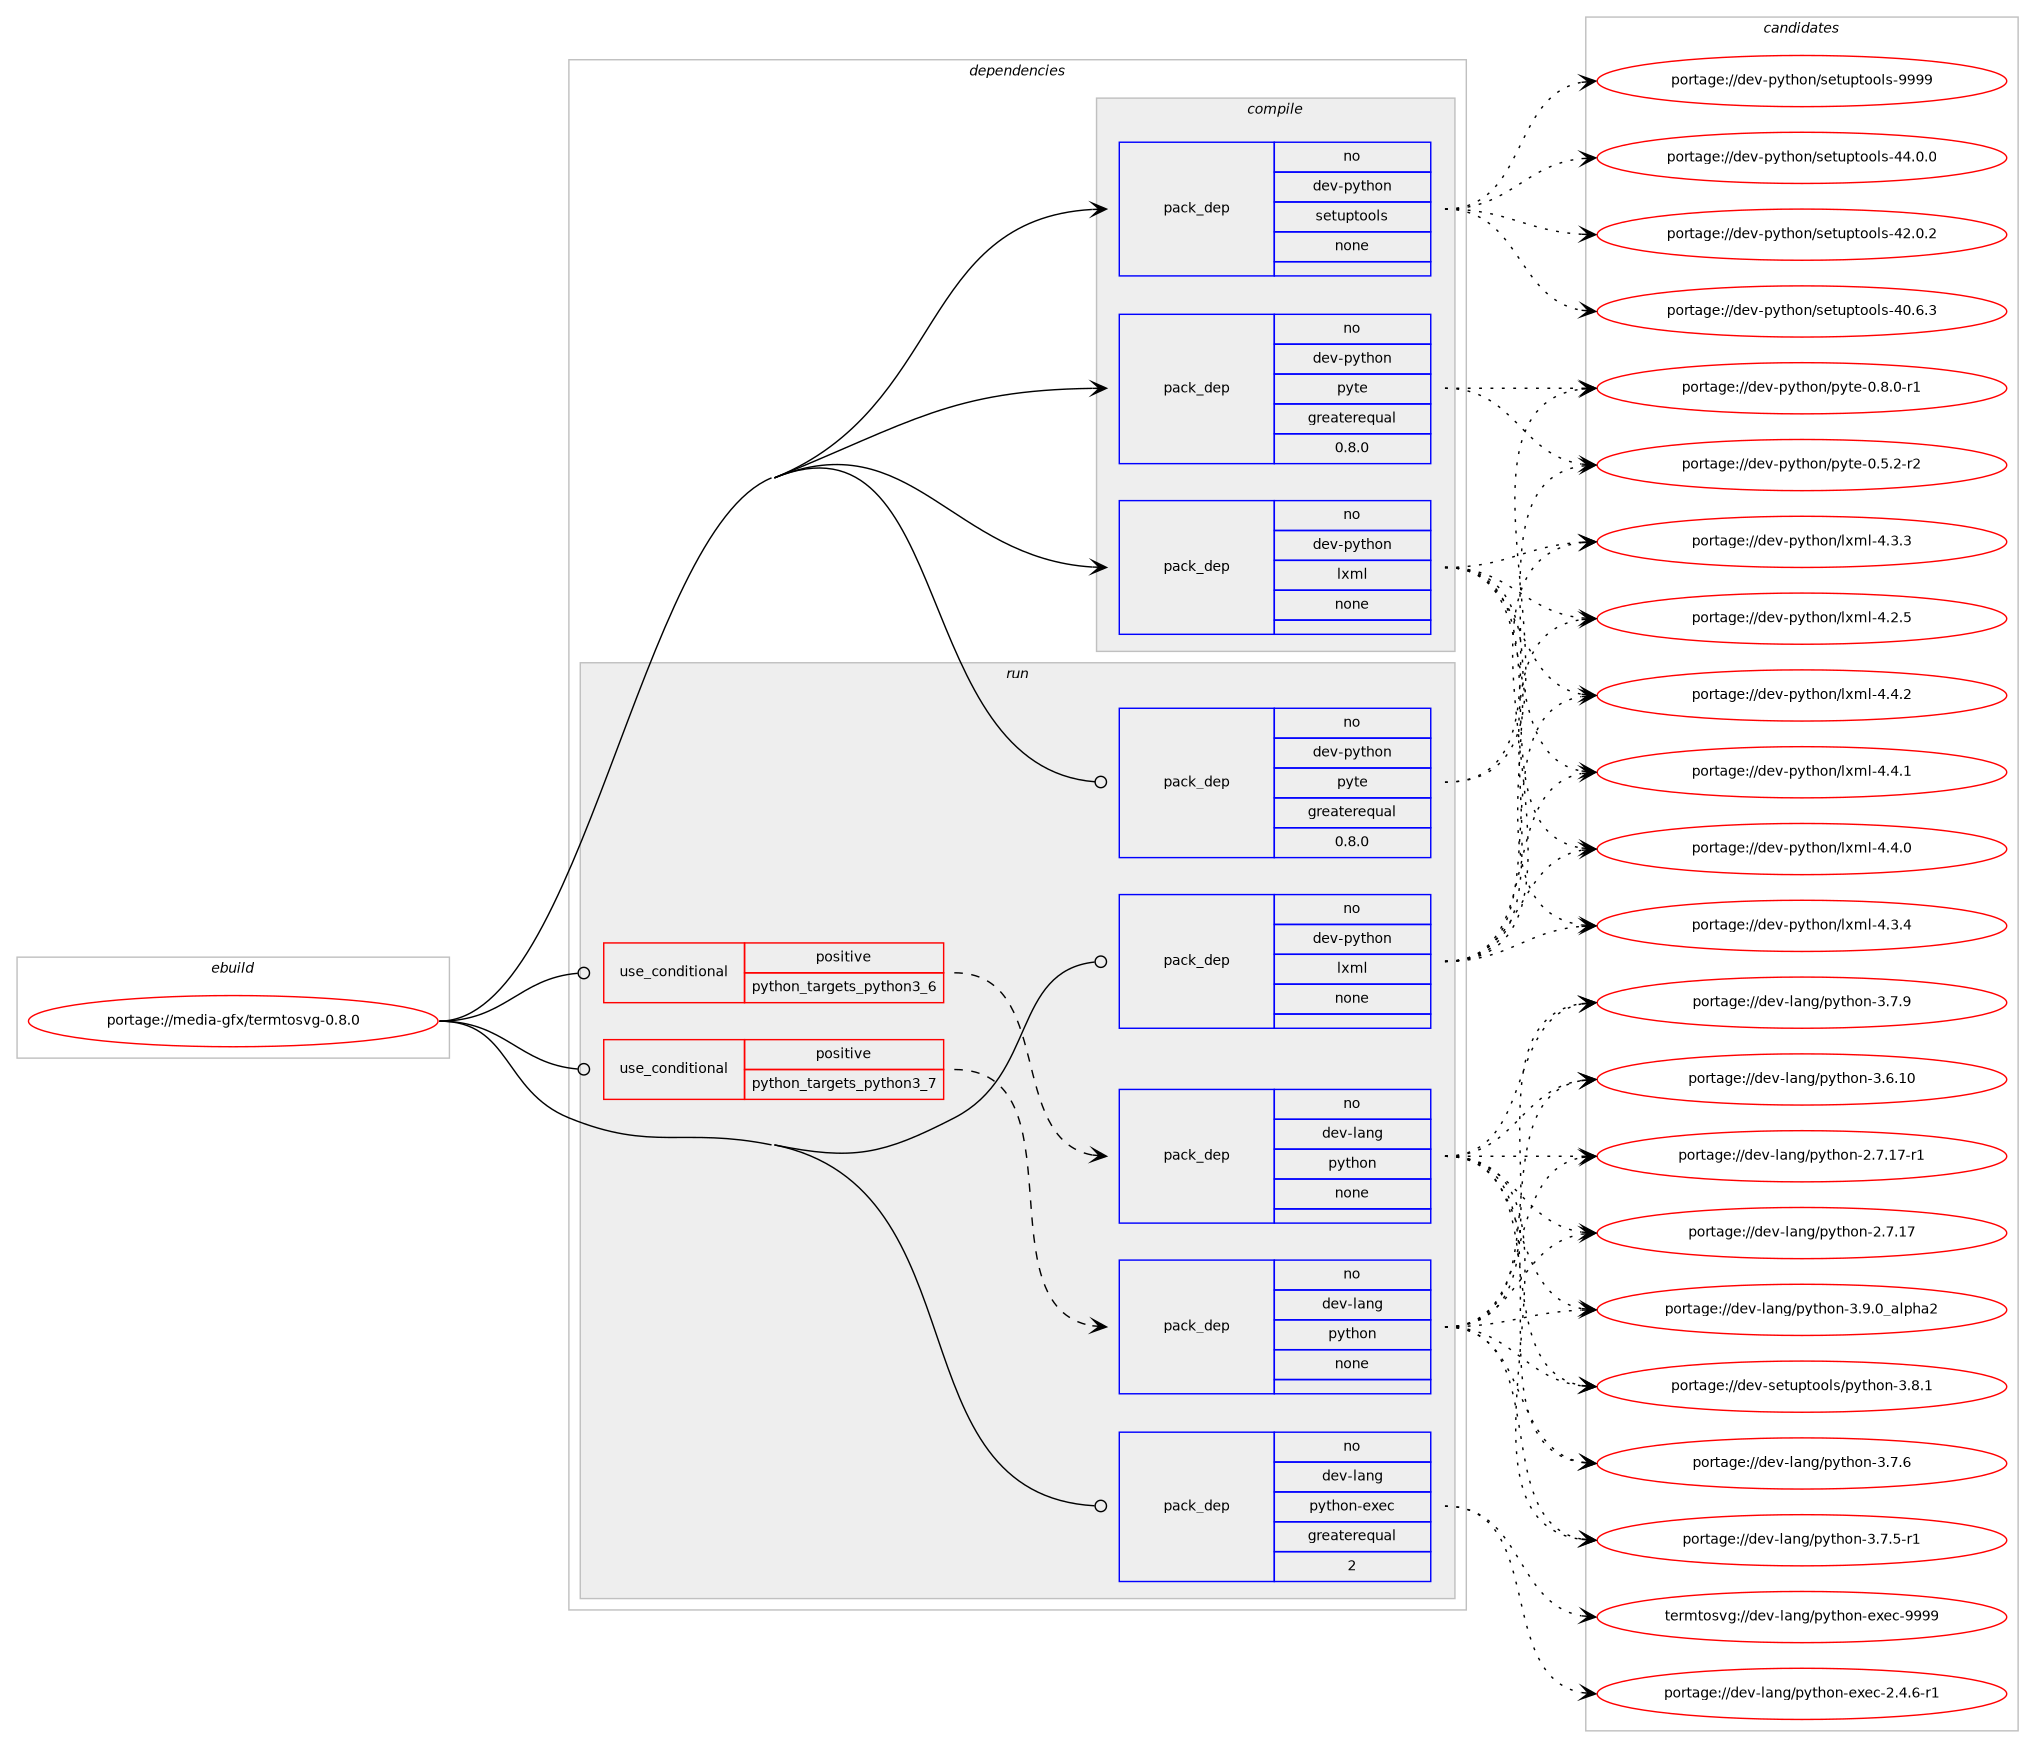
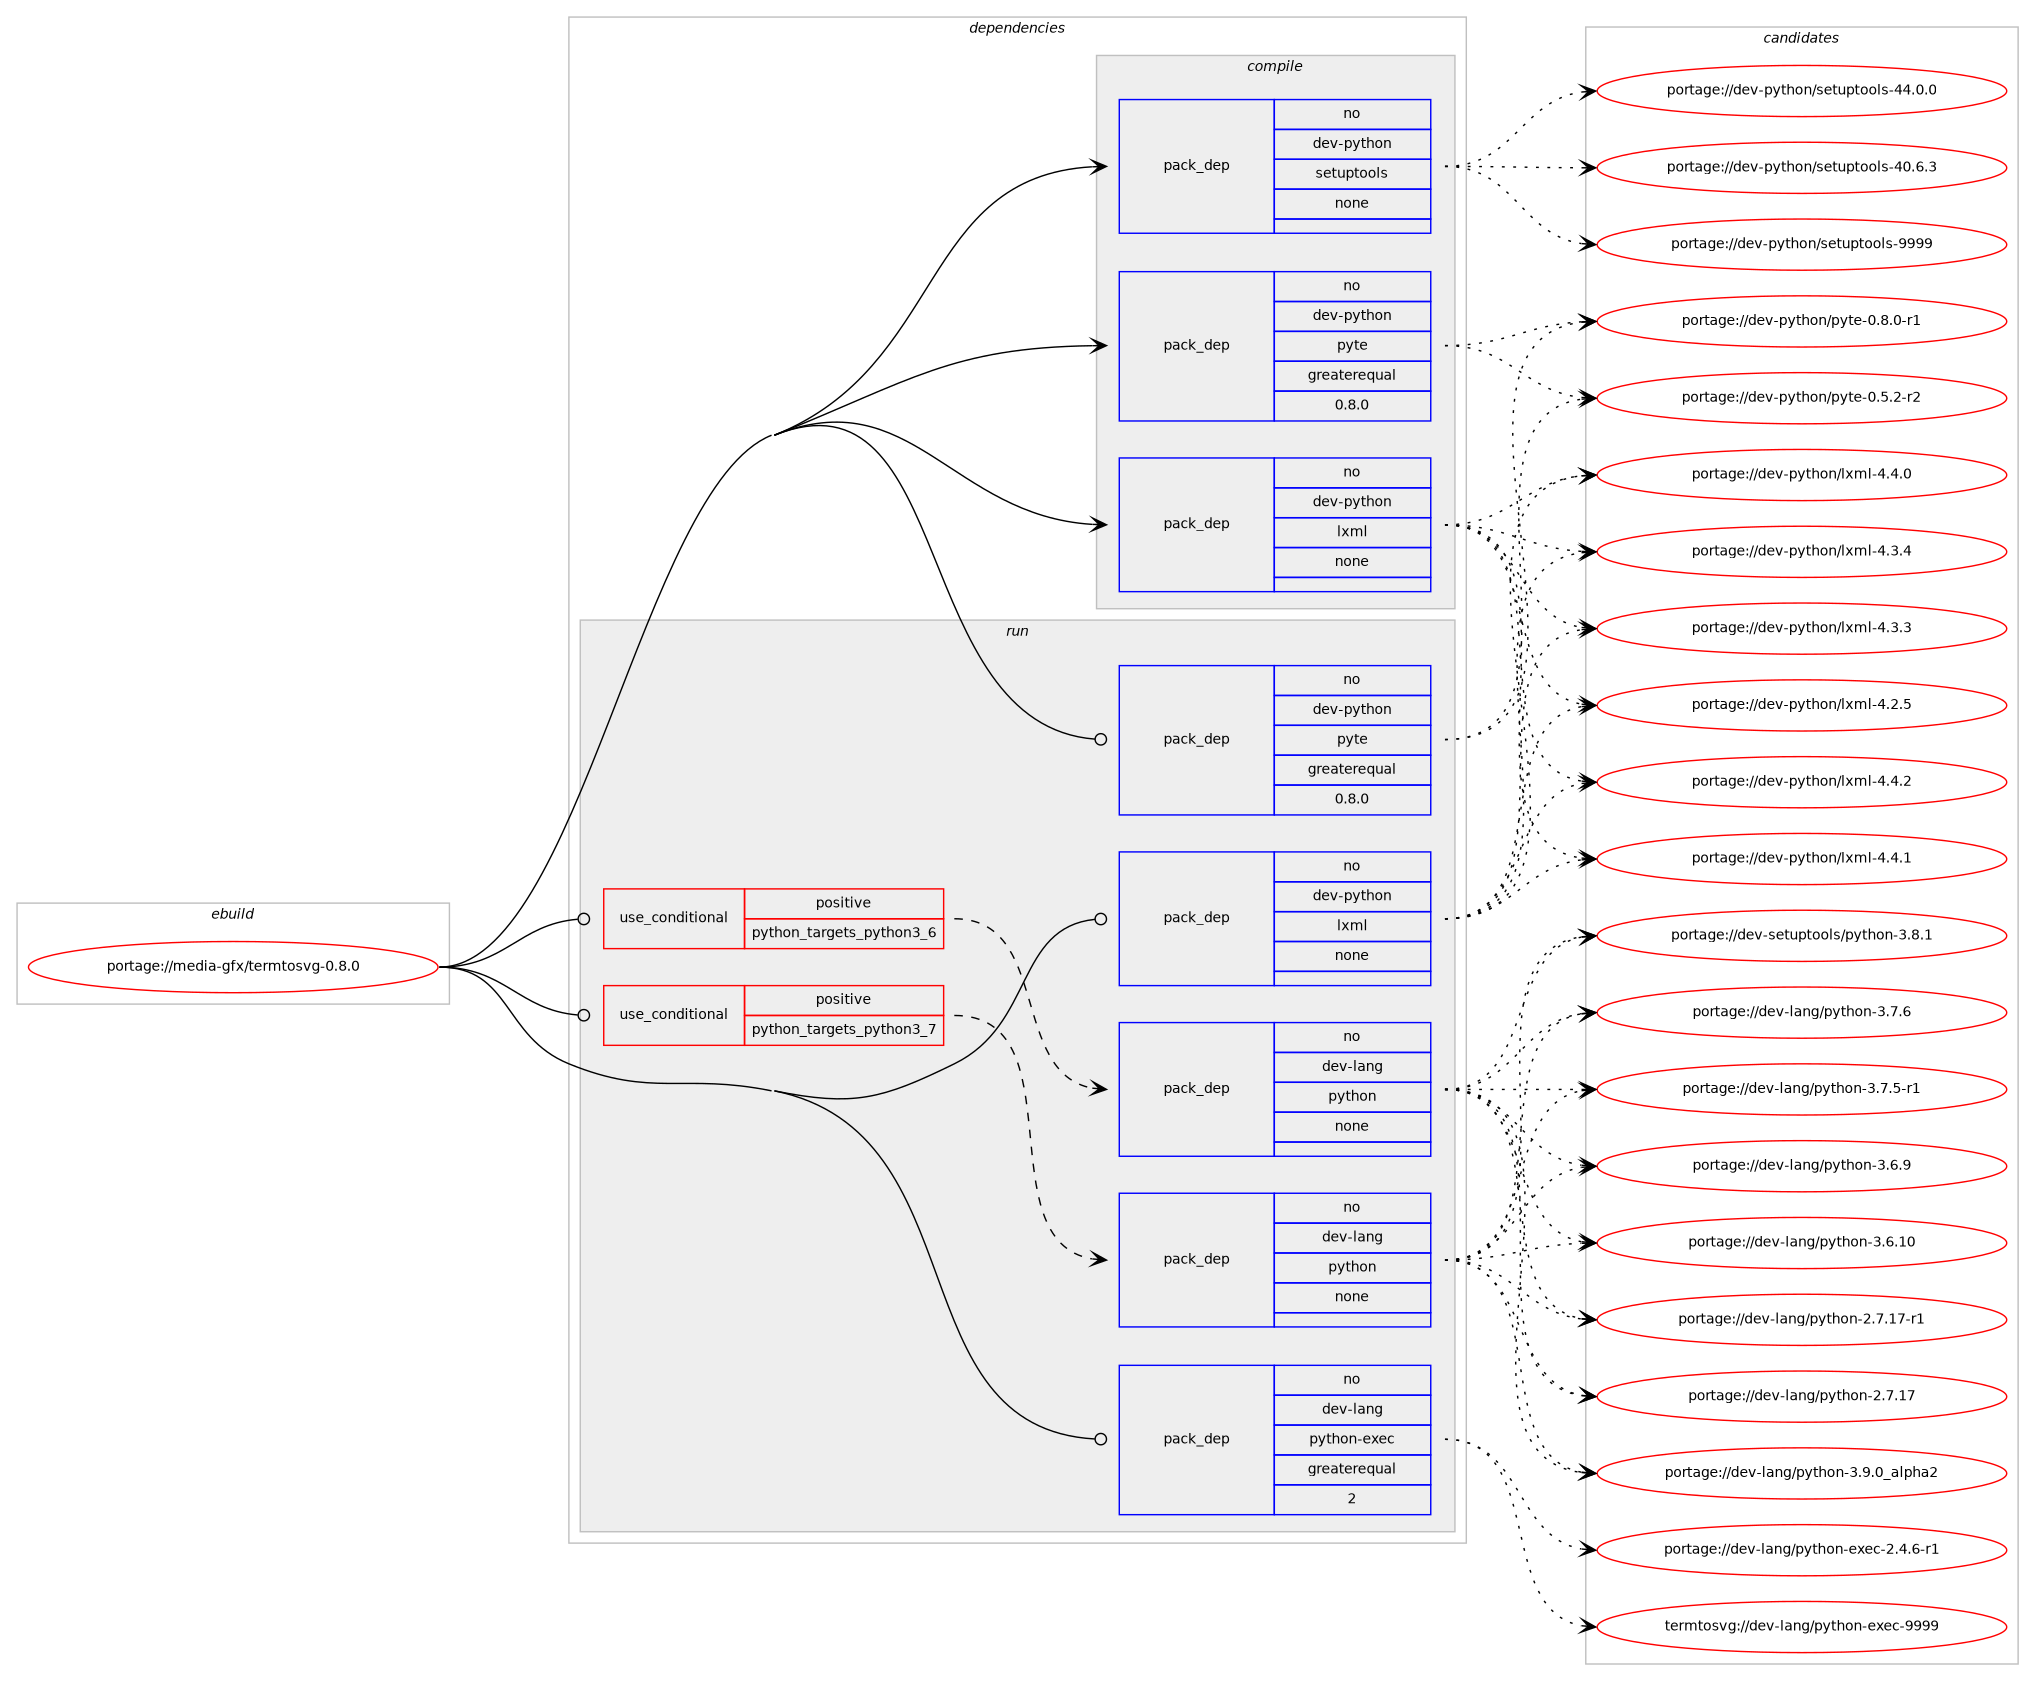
node "portage://dev-python/setuptools-42.0.2": removed
node "portage://dev-lang/python-3.7.9": label "portage://dev-lang/python-3.7.9" -> "portage://dev-lang/python-3.6.9"
